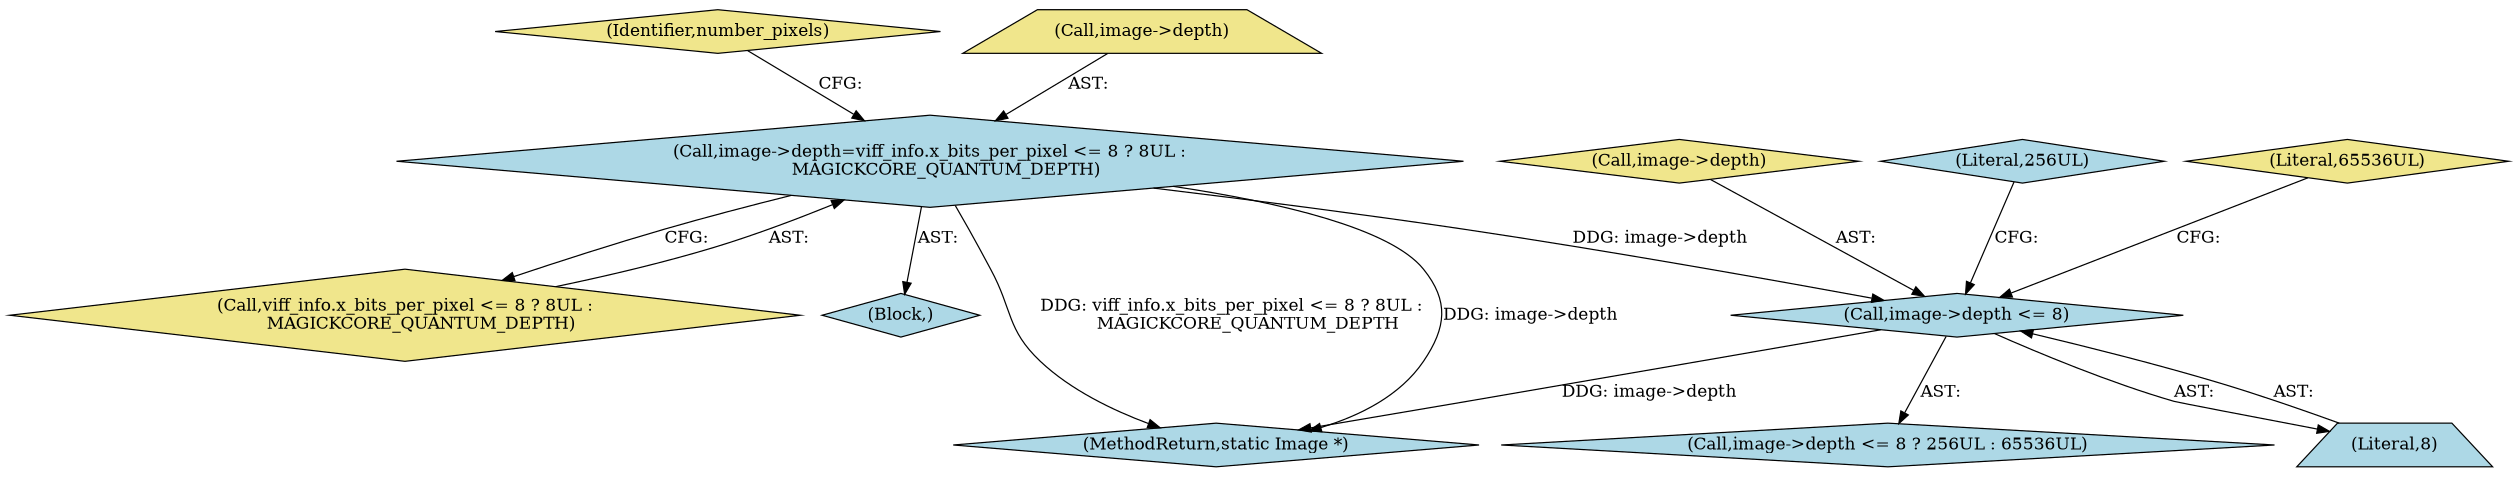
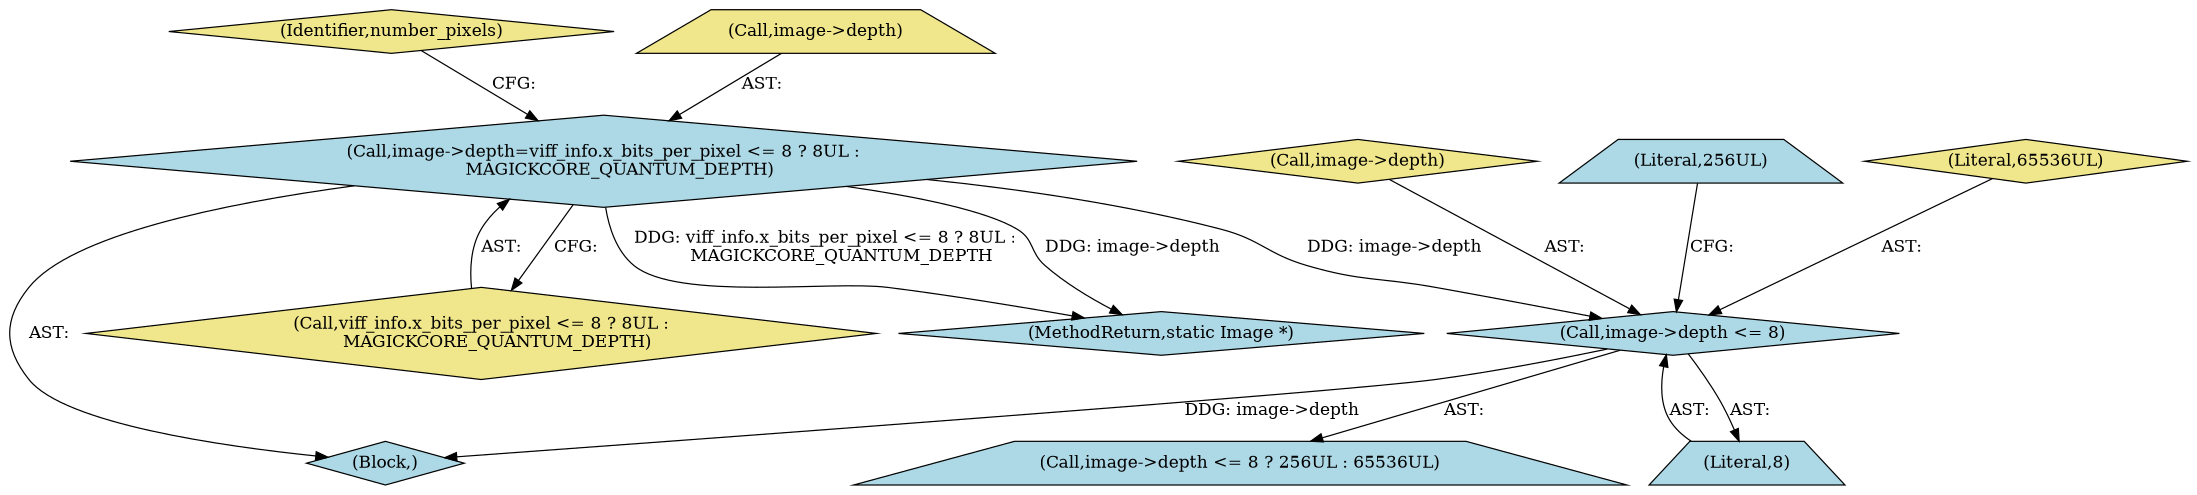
node "(Literal,256UL)": shape diamond -> trapezium
edge "(Literal,65536UL)" -> "(Call,image->depth <= 8)": label "CFG: " -> "AST: "
edge "(Call,image->depth <= 8)" -> "(MethodReturn,static Image *)": now "(Call,image->depth <= 8)" -> "(Block,)"
node "(Call,image->depth <= 8 ? 256UL : 65536UL)": shape diamond -> trapezium
